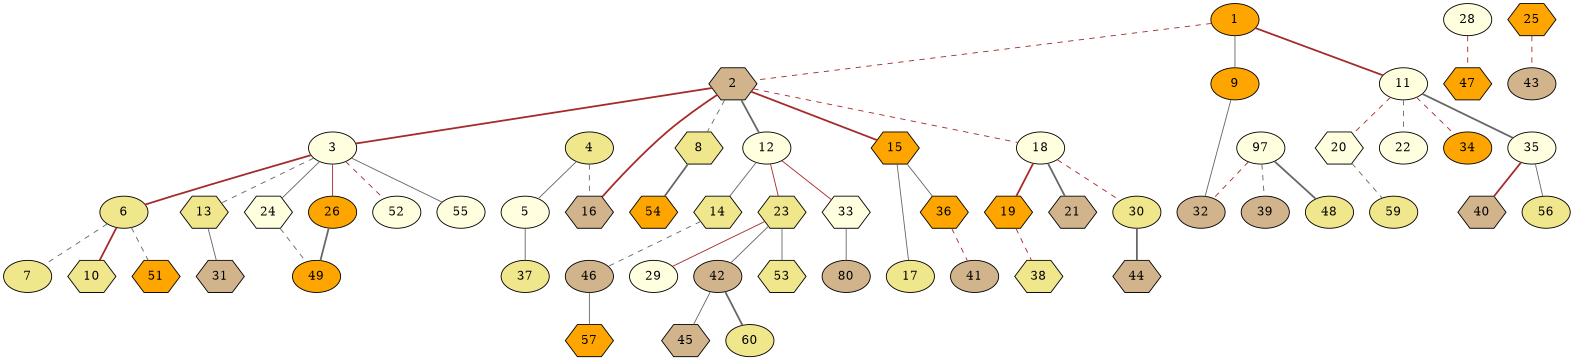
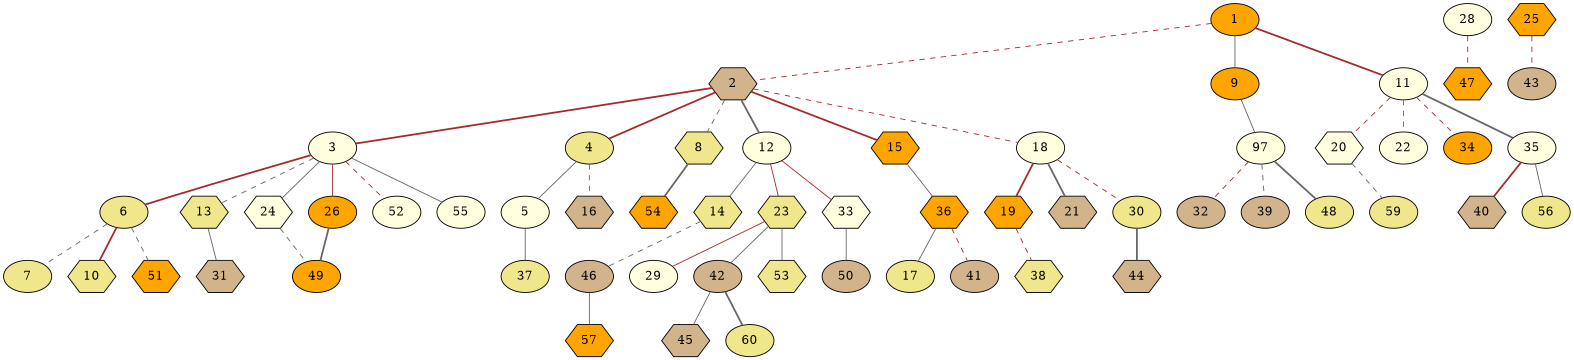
edge "2" -- "16": now "2" -- "4"
edge "9" -- "32": now "9" -- "97"
edge "15" -- "17": now "36" -- "17"
node "80": label "80" -> "50"
